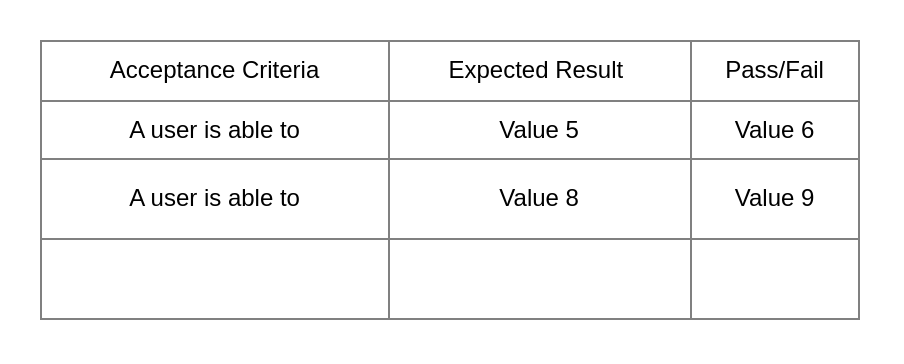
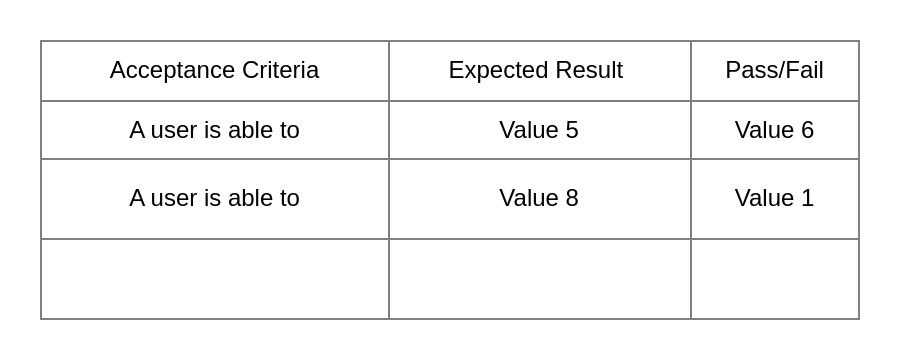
node "Acceptance Criteria Expected Result Pass/Fail A user is able to Value 5 Value 6 A user is able to Value 8 Value 9": label "Acceptance Criteria Expected Result Pass/Fail A user is able to Value 5 Value 6 A user is able to Value 8 Value 9" -> "Acceptance Criteria Expected Result Pass/Fail A user is able to Value 5 Value 6 A user is able to Value 8 Value 1"
